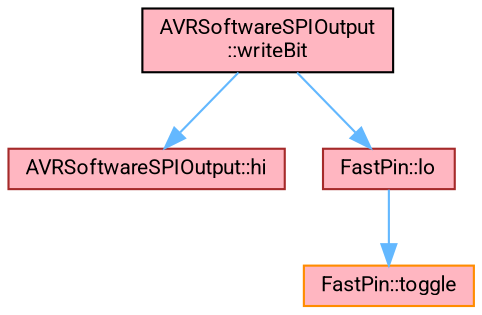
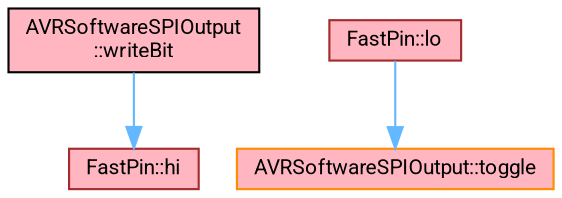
edge "AVRSoftwareSPIOutput ::writeBit" -> "FastPin::lo": removed
node "AVRSoftwareSPIOutput::hi": label "AVRSoftwareSPIOutput::hi" -> "FastPin::hi"
node "FastPin::toggle": label "FastPin::toggle" -> "AVRSoftwareSPIOutput::toggle"
